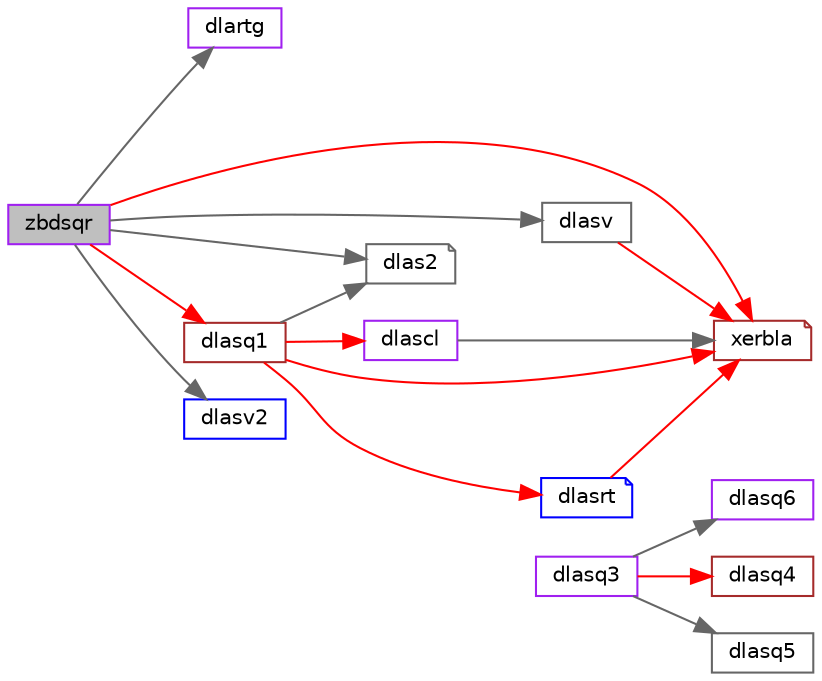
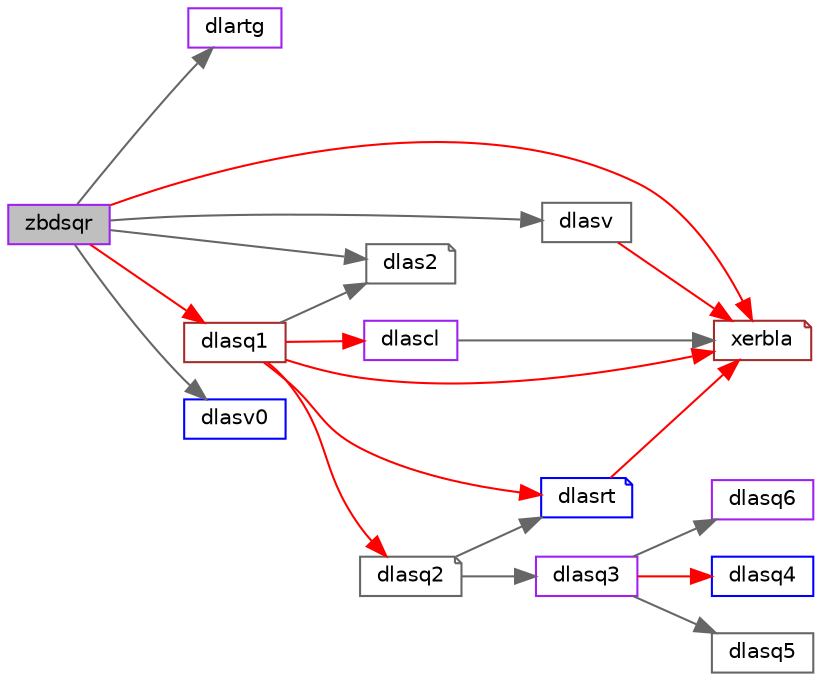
node "dlasv2": label "dlasv2" -> "dlasv0"
node "dlasq2": added
node "dlasq4": color brown -> blue
